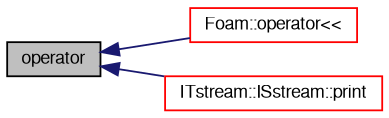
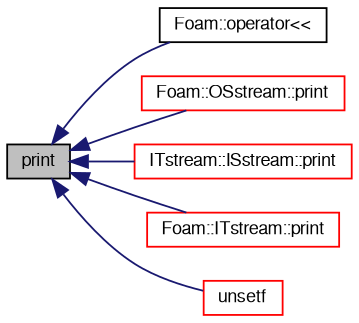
node "Foam::operator<<": color red -> black
node "operator": label "operator" -> "print"
node "Foam::OSstream::print": added
node "Foam::ITstream::print": added
node "unsetf": added
